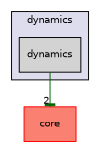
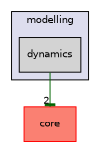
cluster "dynamics": label "dynamics" -> "modelling"
